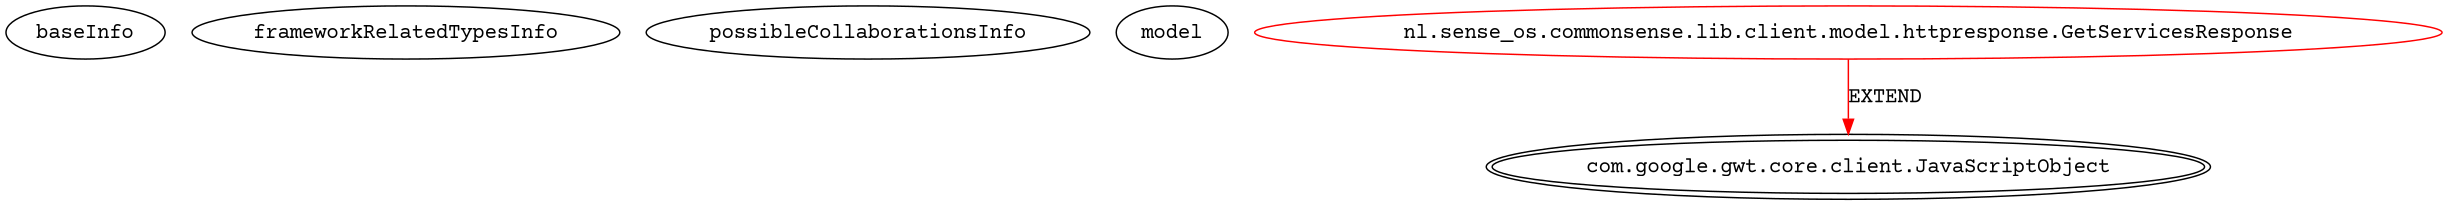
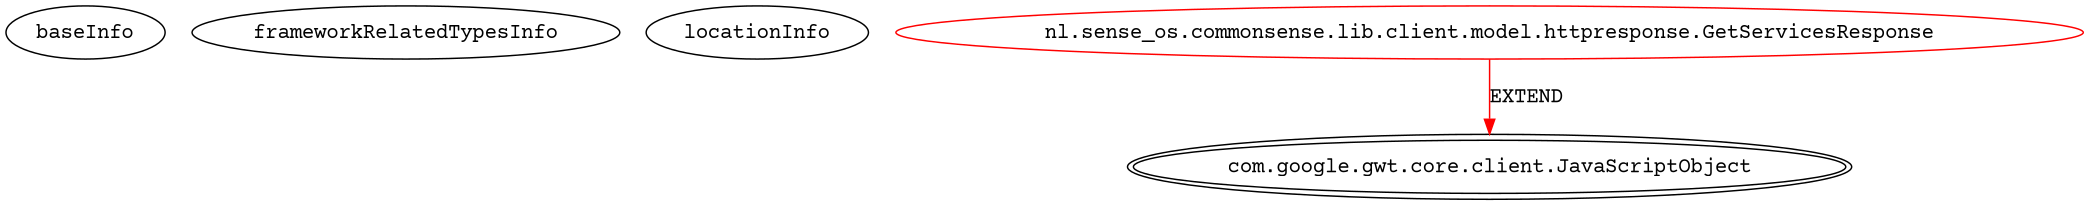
node "possibleCollaborationsInfo": removed
node "model": label "model" -> "locationInfo"
